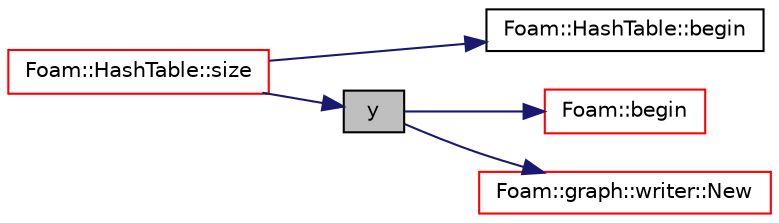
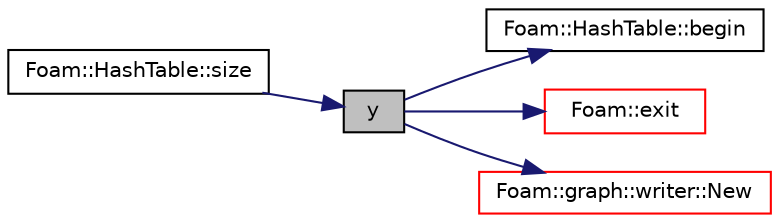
edge "Foam::HashTable::size" -> "Foam::HashTable::begin": now "y" -> "Foam::HashTable::begin"
node "Foam::HashTable::size": color red -> black
node "Foam::begin": label "Foam::begin" -> "Foam::exit"
